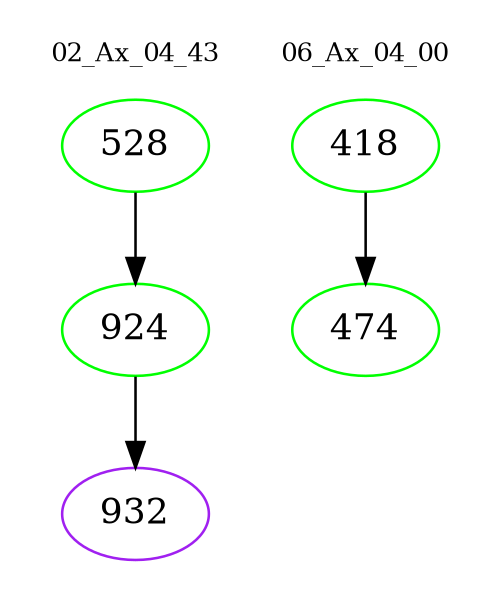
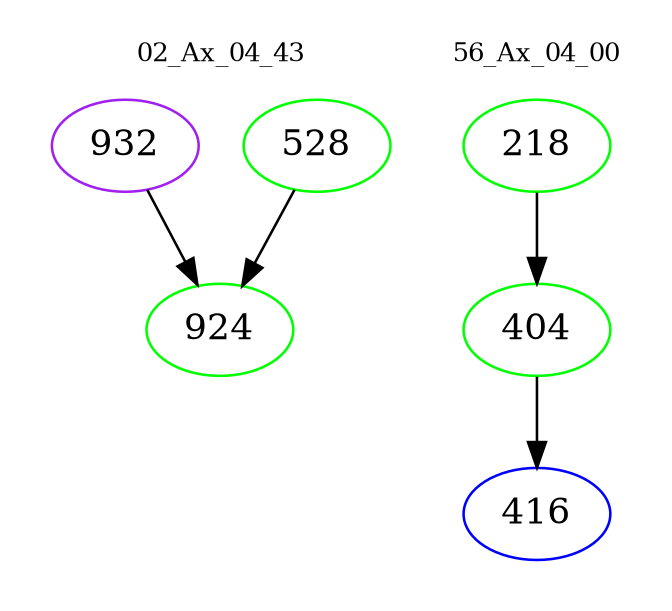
cluster "06_Ax_04_00": label "06_Ax_04_00" -> "56_Ax_04_00"
node "418": label "418" -> "218"
node "474": label "474" -> "404"
edge "924" -> "932": reversed
node "416": added
